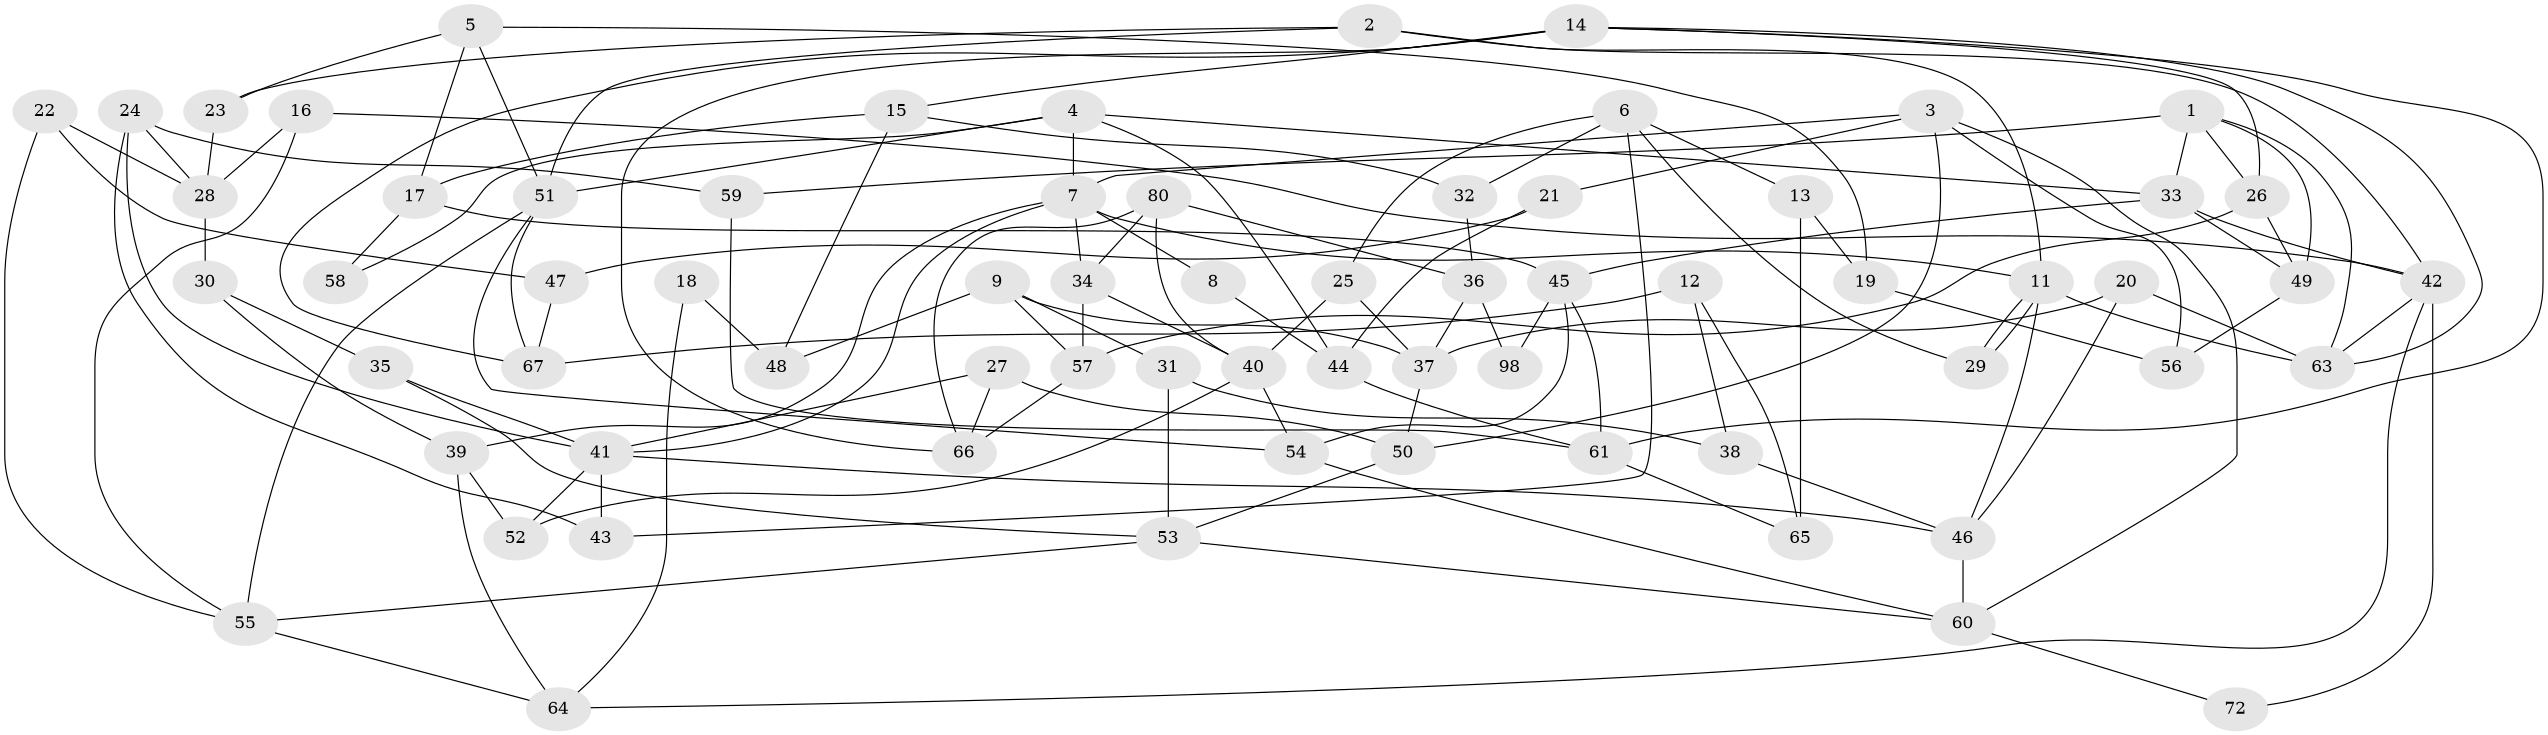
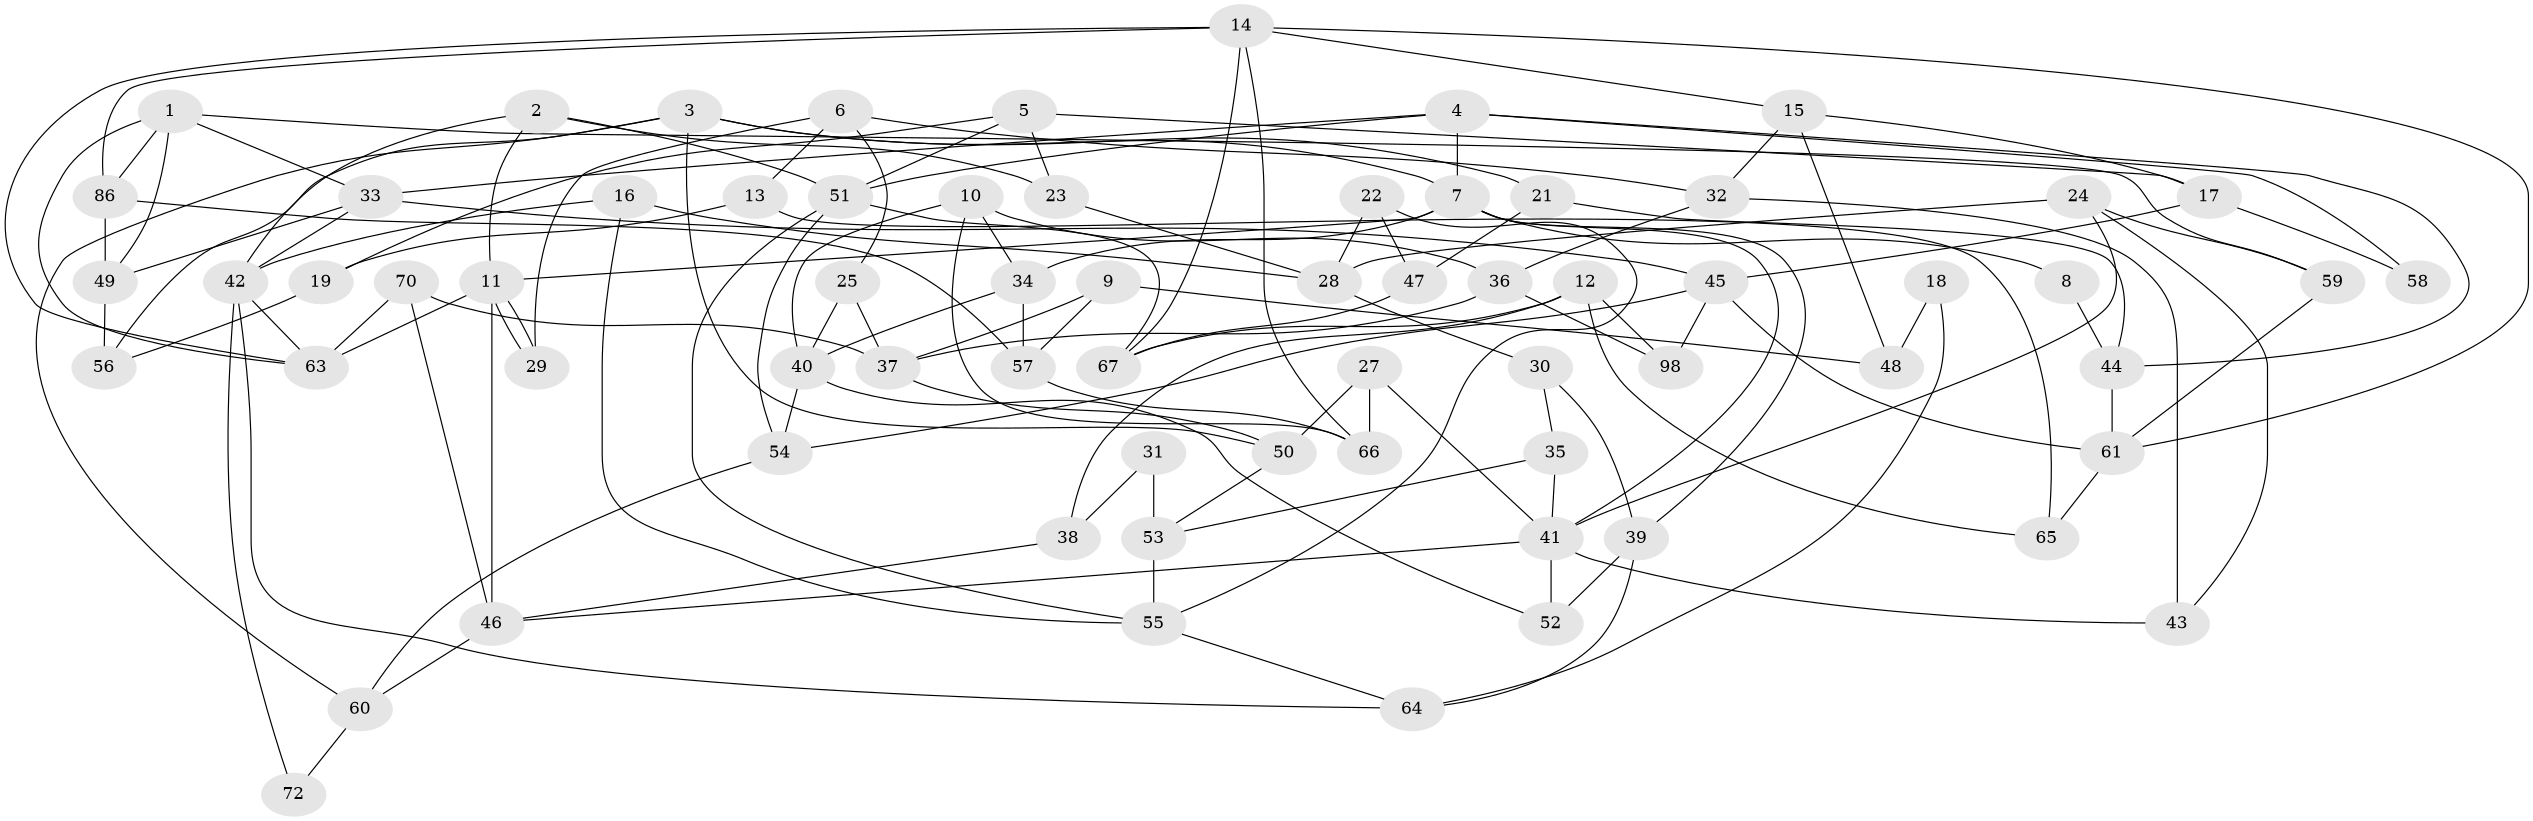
node "80": label "80" -> "10"
node "26": label "26" -> "86"
node "20": label "20" -> "70"
edge "9" -- "31": removed
edge "12" -- "98": added
edge "6" -- "43": now "32" -- "43"
edge "53" -- "60": removed
